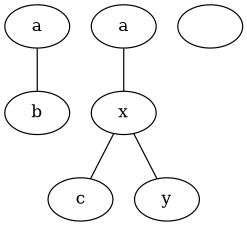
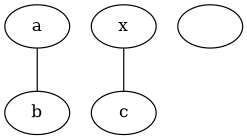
node "a": removed
node "y": removed
